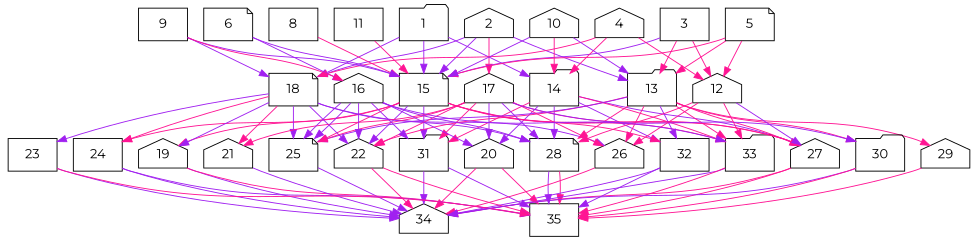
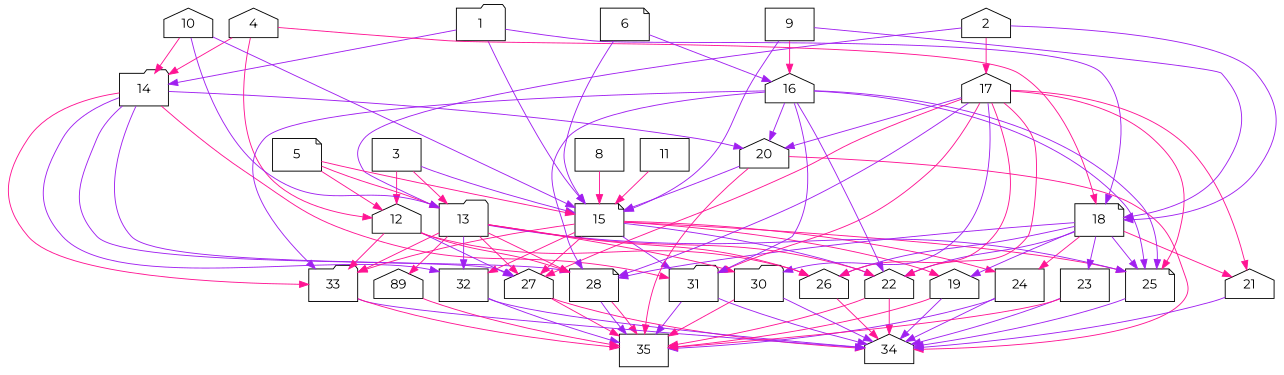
edge "2" -> "15": now "20" -> "15"
node "29": label "29" -> "89"
